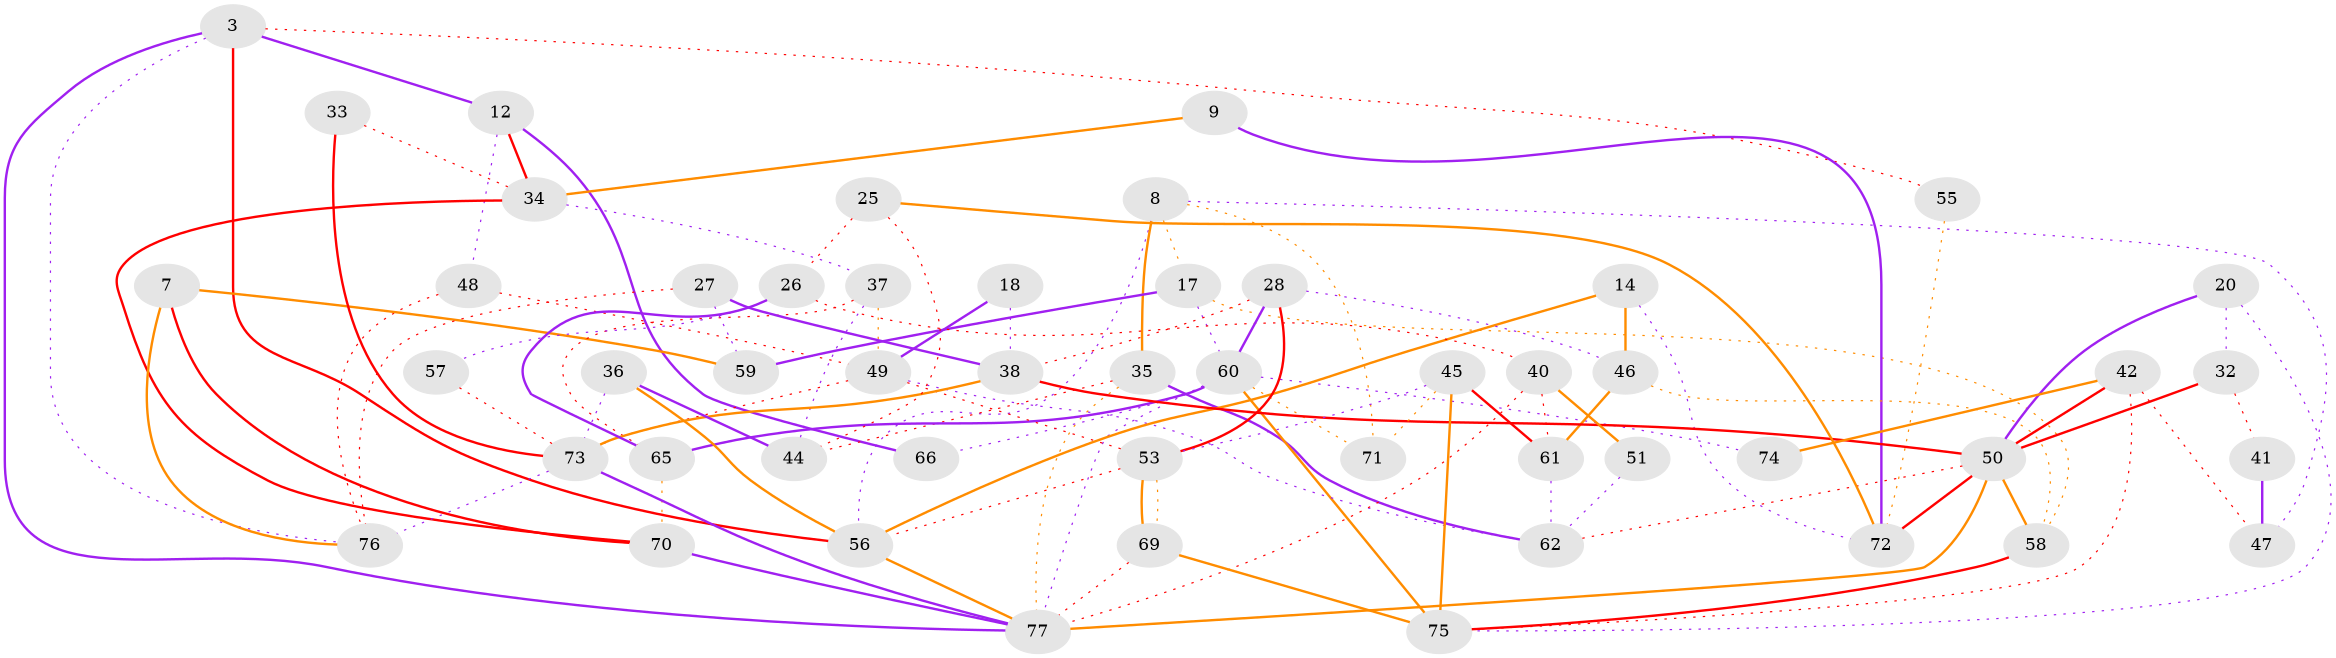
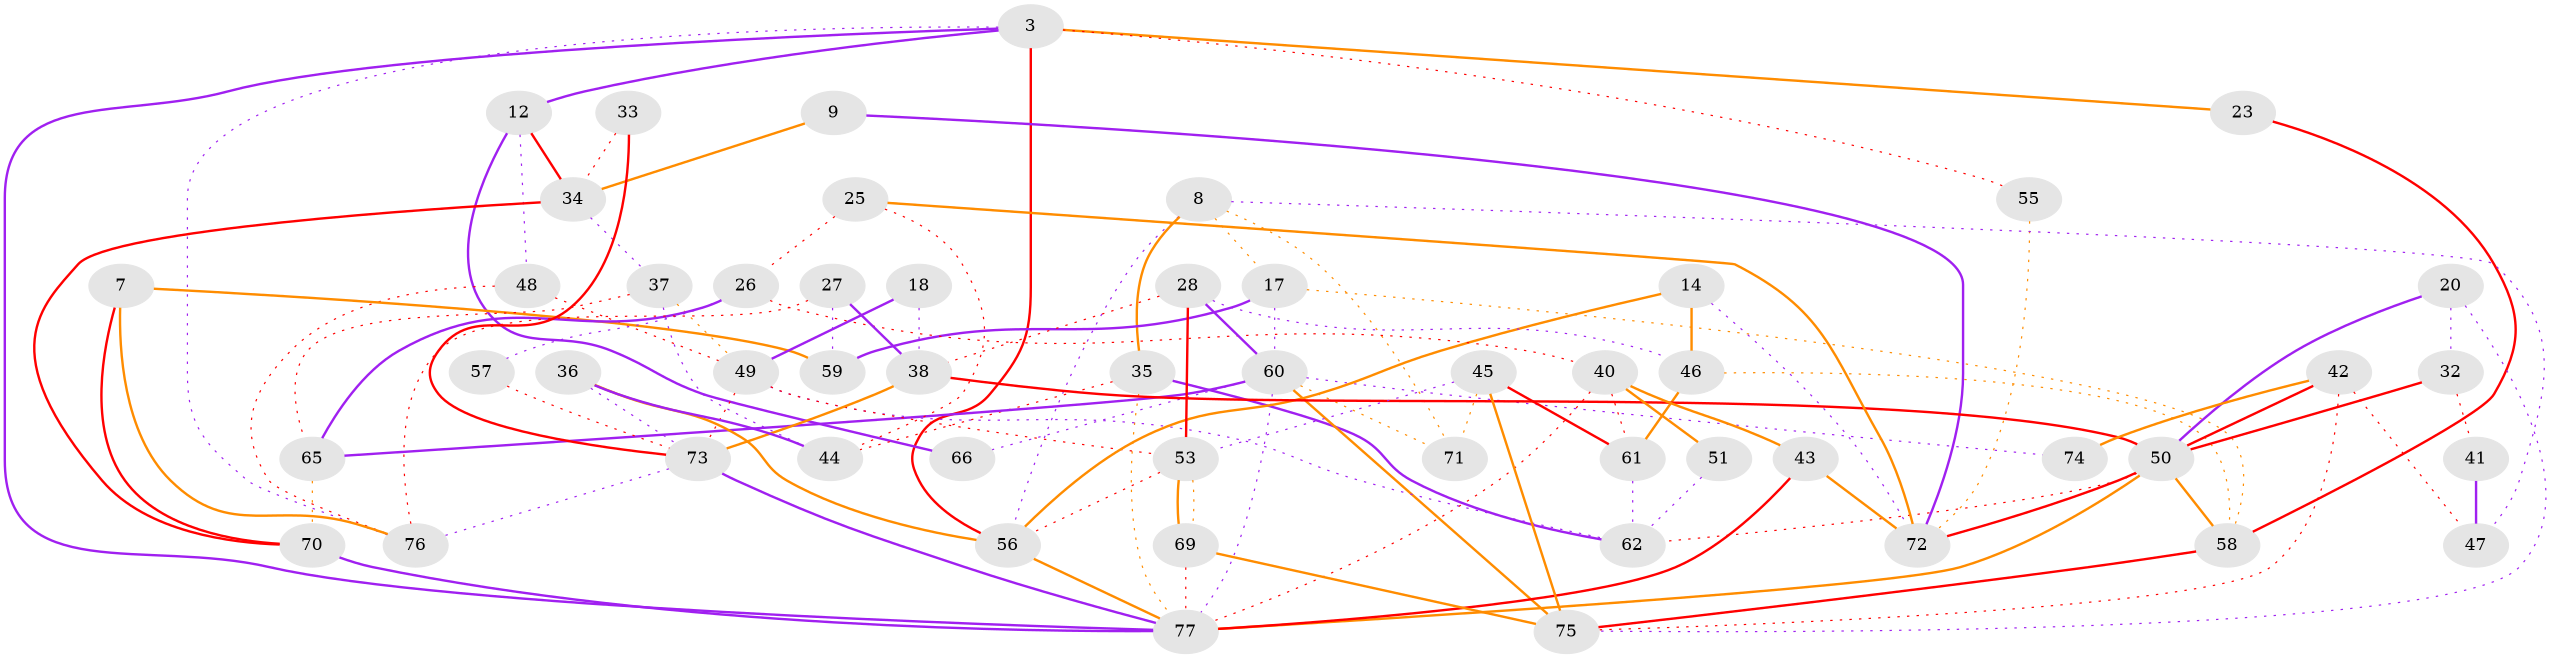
node "23": added
node "43": added
